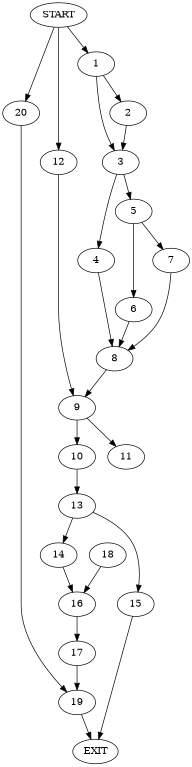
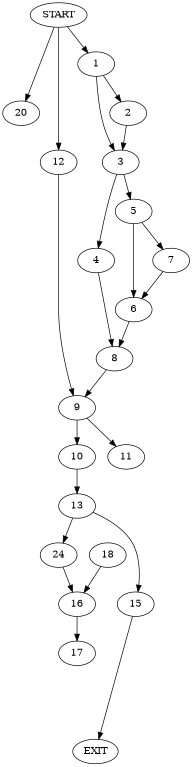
edge "7" -> "8": now "7" -> "6"
node "14": label "14" -> "24"
node "19": removed
